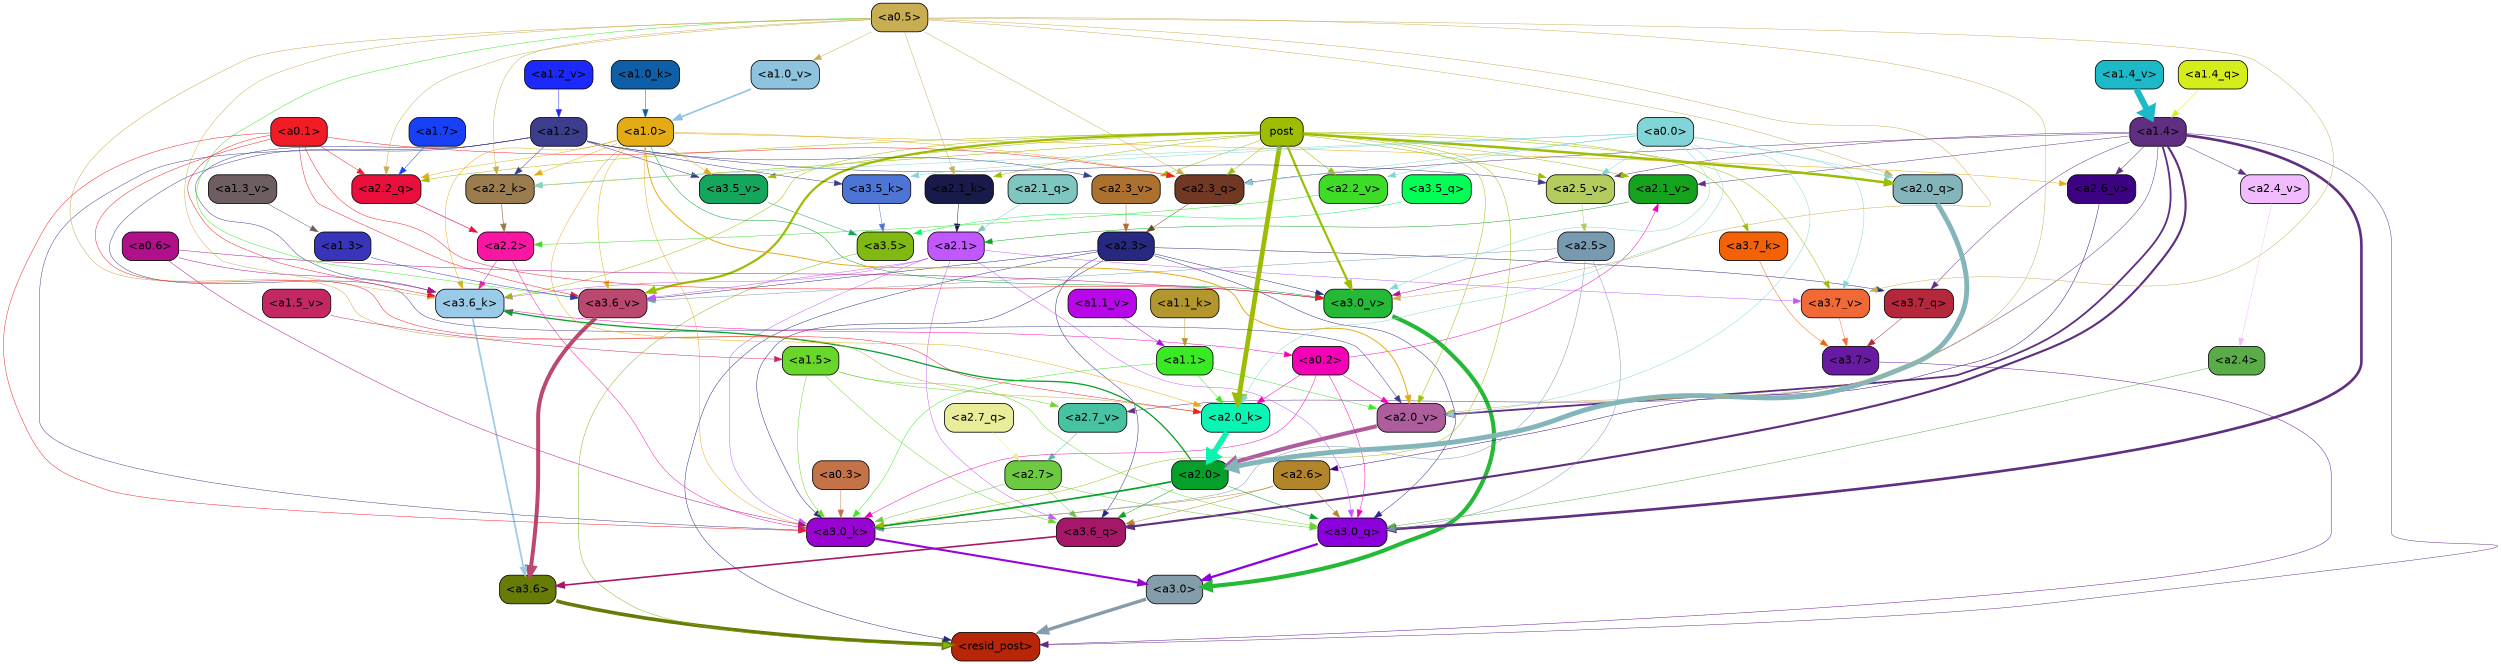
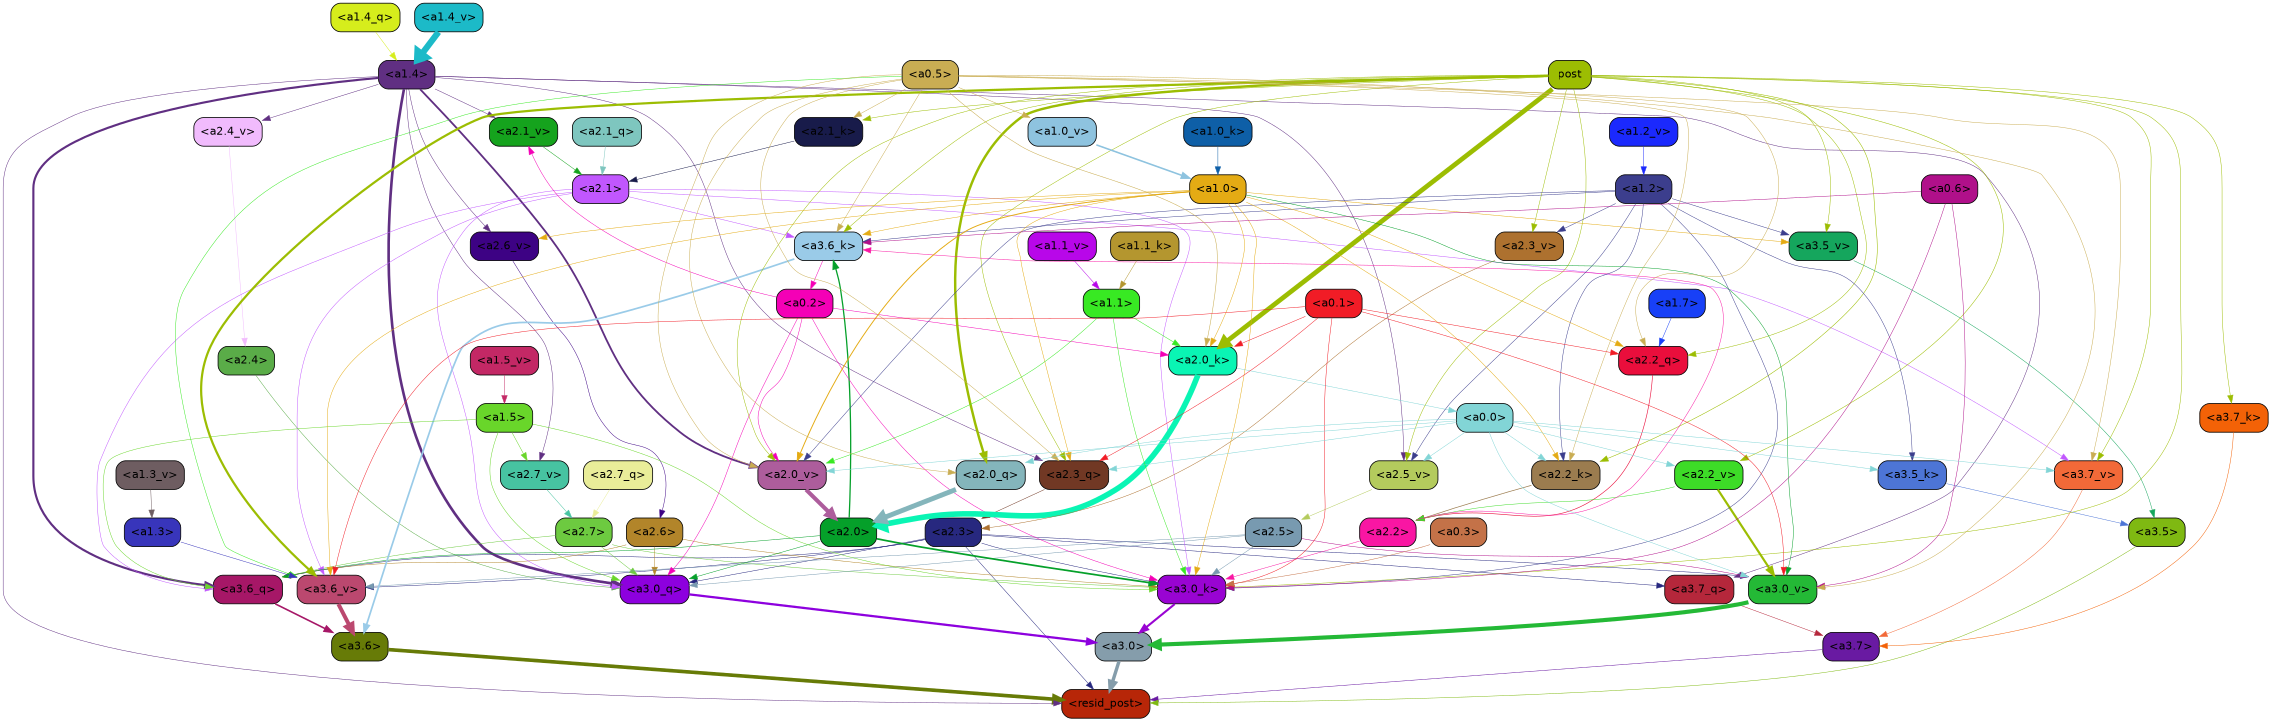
edge "post" -> "<a2.1_v>": removed
node "<a3.5_q>": removed
edge "post" -> "<a3.0_v>": now "<a2.2_v>" -> "<a3.0_v>"
edge "<a0.1>" -> "<a3.6_k>": removed
edge "<a0.0>" -> "<a2.0_k>": reversed
